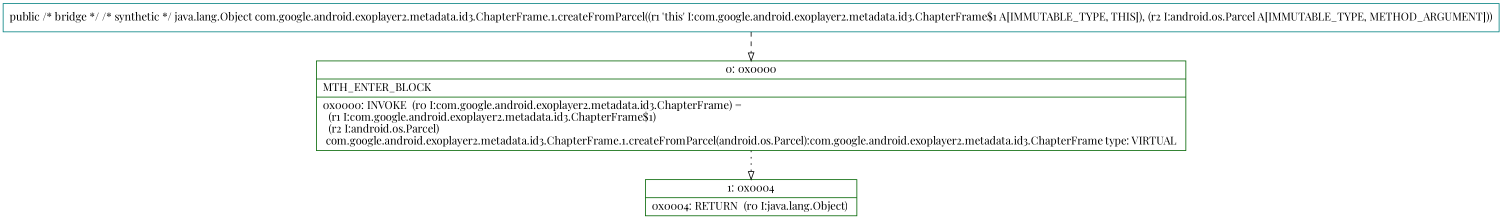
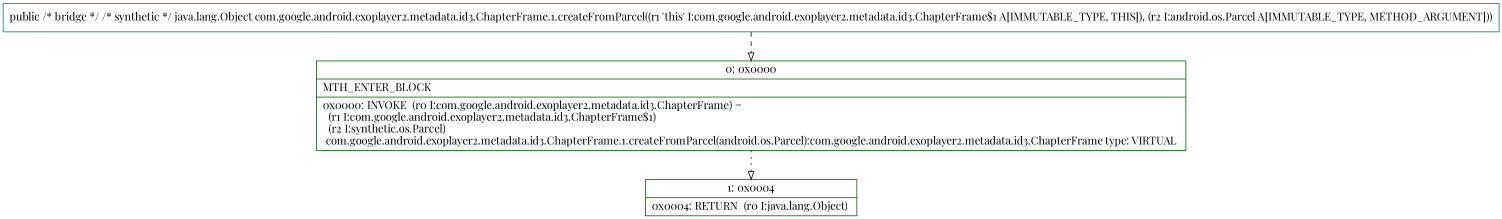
node "0: 0x0000": text "(r2 I:android.os.Parcel)" -> "(r2 I:synthetic.os.Parcel)"
